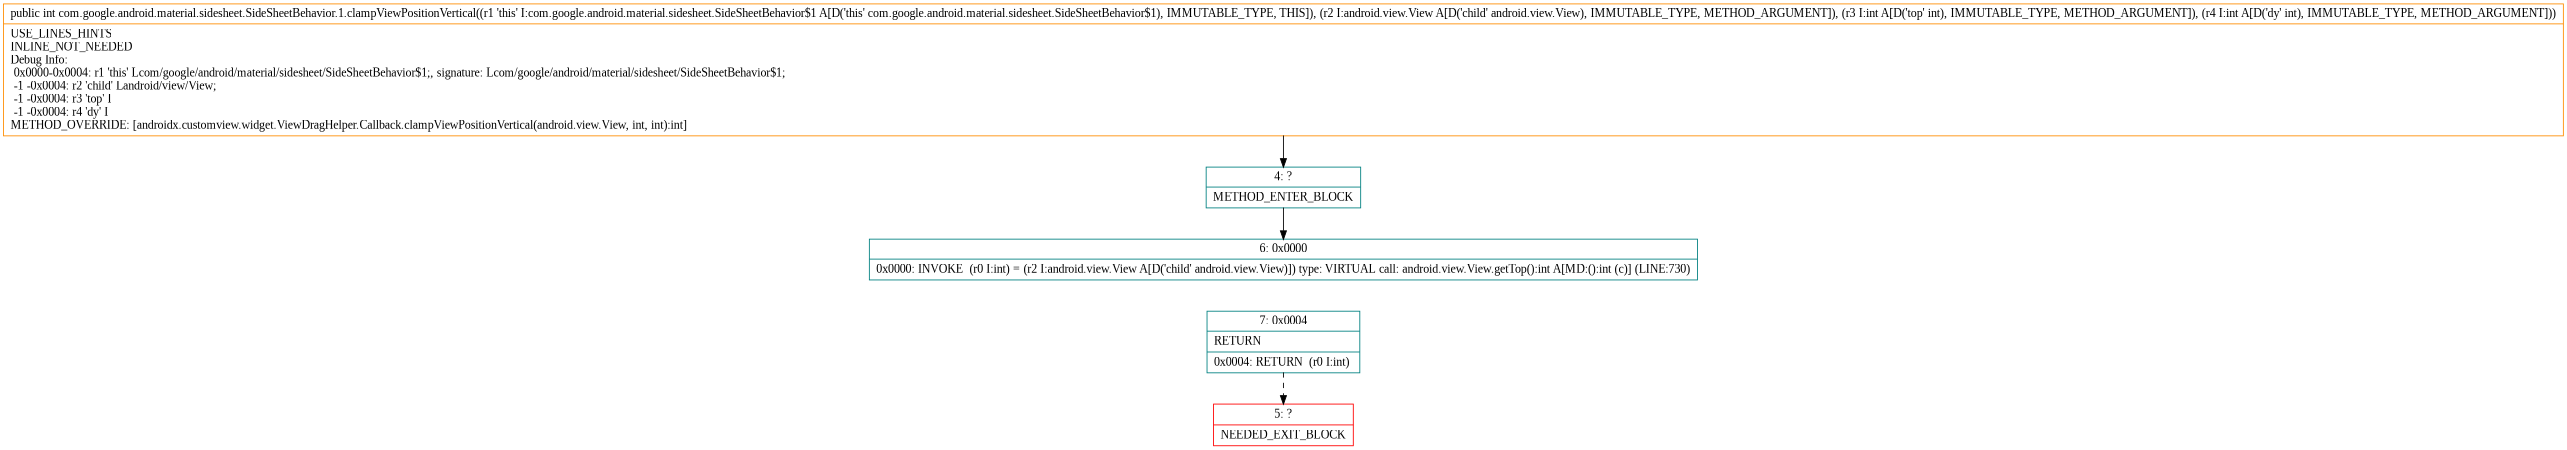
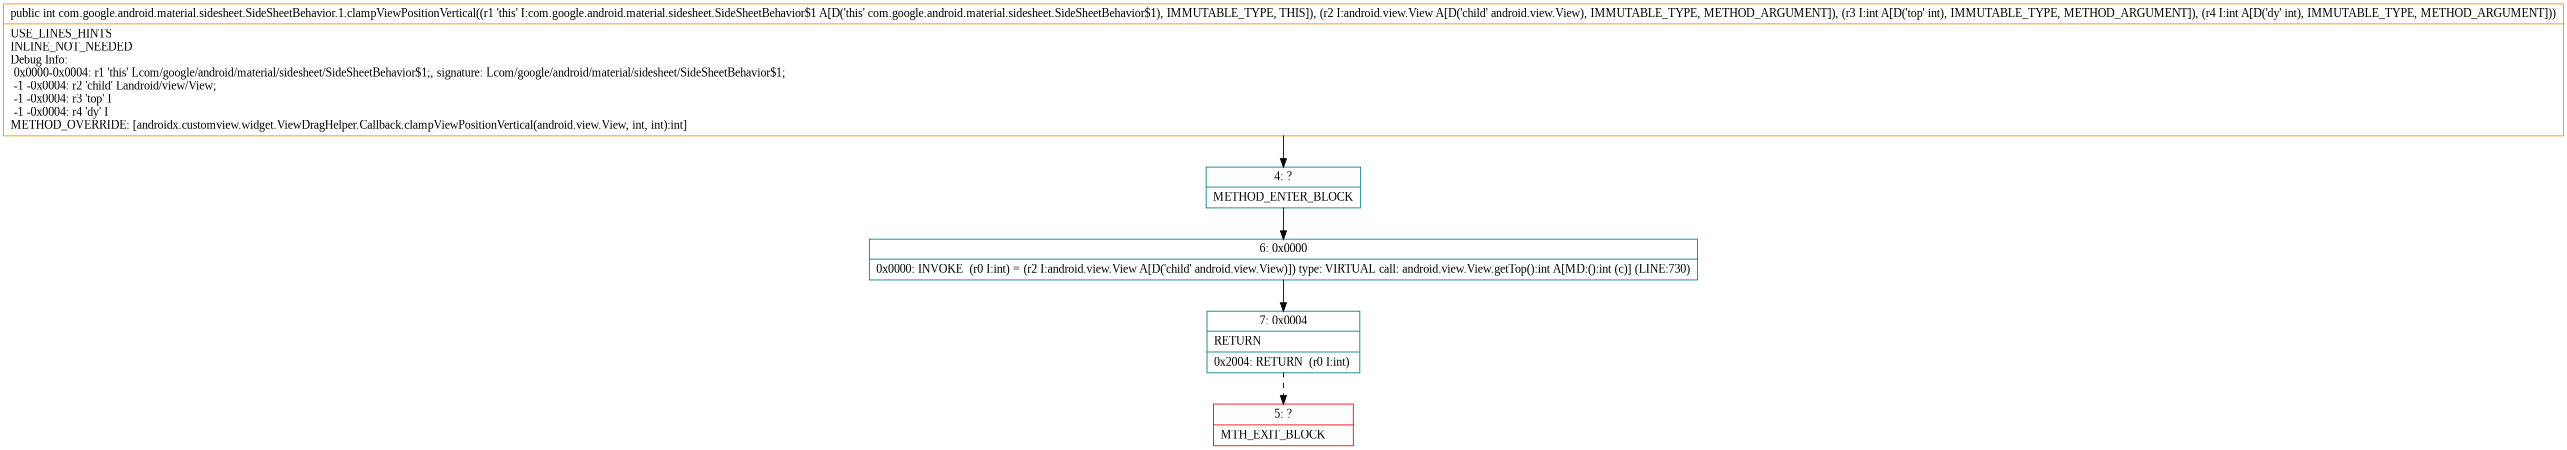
edge "6: 0x0000" -> "7: 0x0004": added
node "7: 0x0004": text "0x0004: RETURN  (r0 I:int)" -> "0x2004: RETURN  (r0 I:int)"
node "5: ?": text "NEEDED_EXIT_BLOCK" -> "MTH_EXIT_BLOCK"
